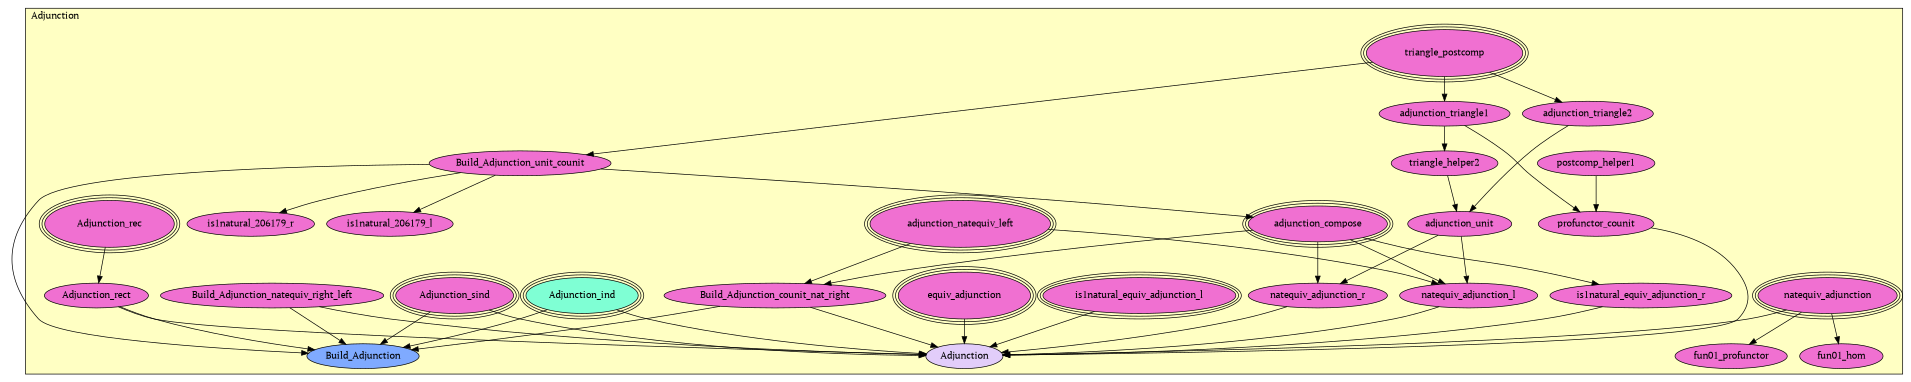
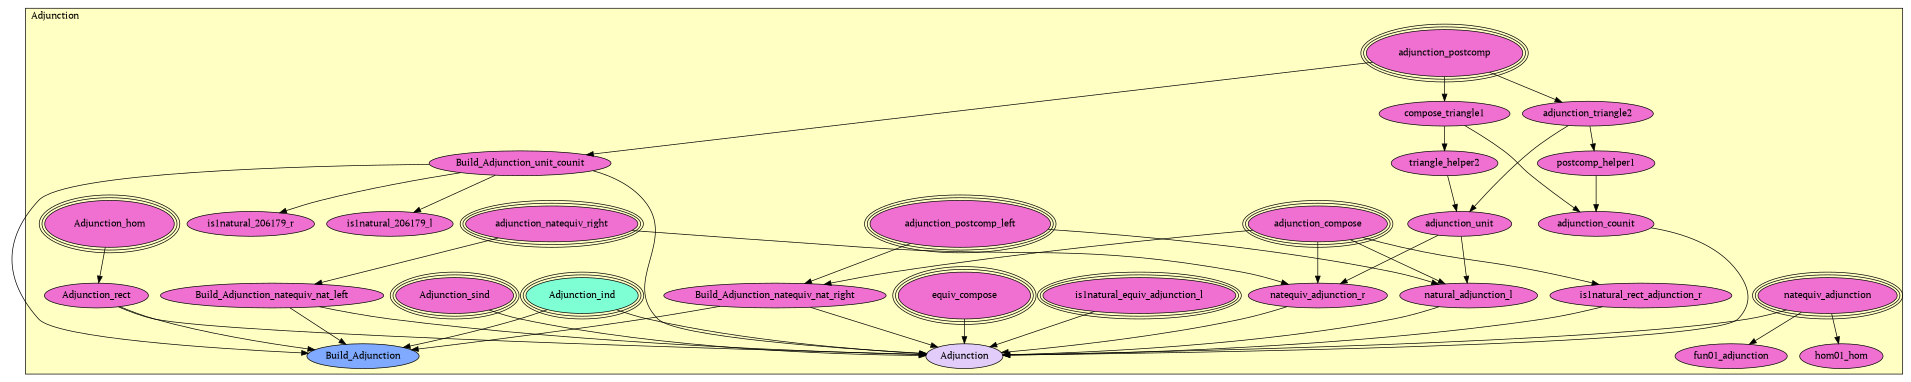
node "triangle_postcomp": label "triangle_postcomp" -> "adjunction_postcomp"
node "adjunction_triangle1": label "adjunction_triangle1" -> "compose_triangle1"
edge "adjunction_triangle2" -> "postcomp_helper1": added
edge "Build_Adjunction_unit_counit" -> "adjunction_compose": now "Build_Adjunction_unit_counit" -> "Adjunction"
node "Adjunction_rec": label "Adjunction_rec" -> "Adjunction_hom"
node "adjunction_natequiv_right": added
node "adjunction_natequiv_left": label "adjunction_natequiv_left" -> "adjunction_postcomp_left"
node "profunctor_counit": label "profunctor_counit" -> "adjunction_counit"
node "Build_Adjunction_natequiv_right_left": label "Build_Adjunction_natequiv_right_left" -> "Build_Adjunction_natequiv_nat_left"
node "Build_Adjunction_counit_nat_right": label "Build_Adjunction_counit_nat_right" -> "Build_Adjunction_natequiv_nat_right"
node "equiv_adjunction": label "equiv_adjunction" -> "equiv_compose"
node "natequiv_adjunction_l": label "natequiv_adjunction_l" -> "natural_adjunction_l"
node "is1natural_equiv_adjunction_r": label "is1natural_equiv_adjunction_r" -> "is1natural_rect_adjunction_r"
edge "Adjunction_sind" -> "Build_Adjunction": removed
node "fun01_profunctor": label "fun01_profunctor" -> "fun01_adjunction"
node "fun01_hom": label "fun01_hom" -> "hom01_hom"
